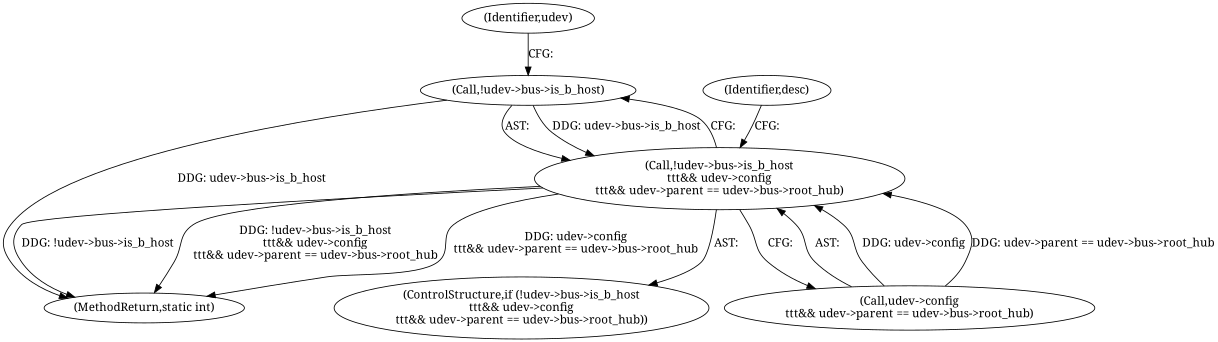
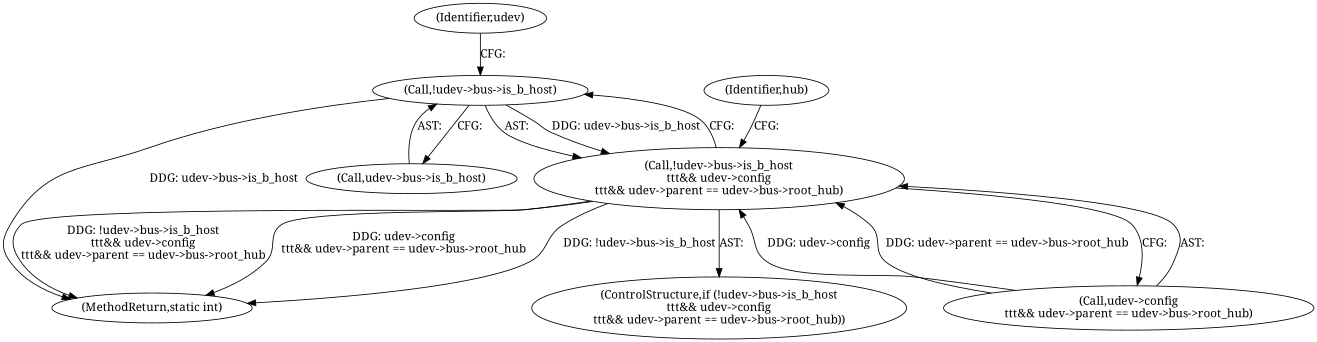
node "(Identifier,desc)": label "(Identifier,desc)" -> "(Identifier,hub)"
node "(Call,udev->bus->is_b_host)": added
